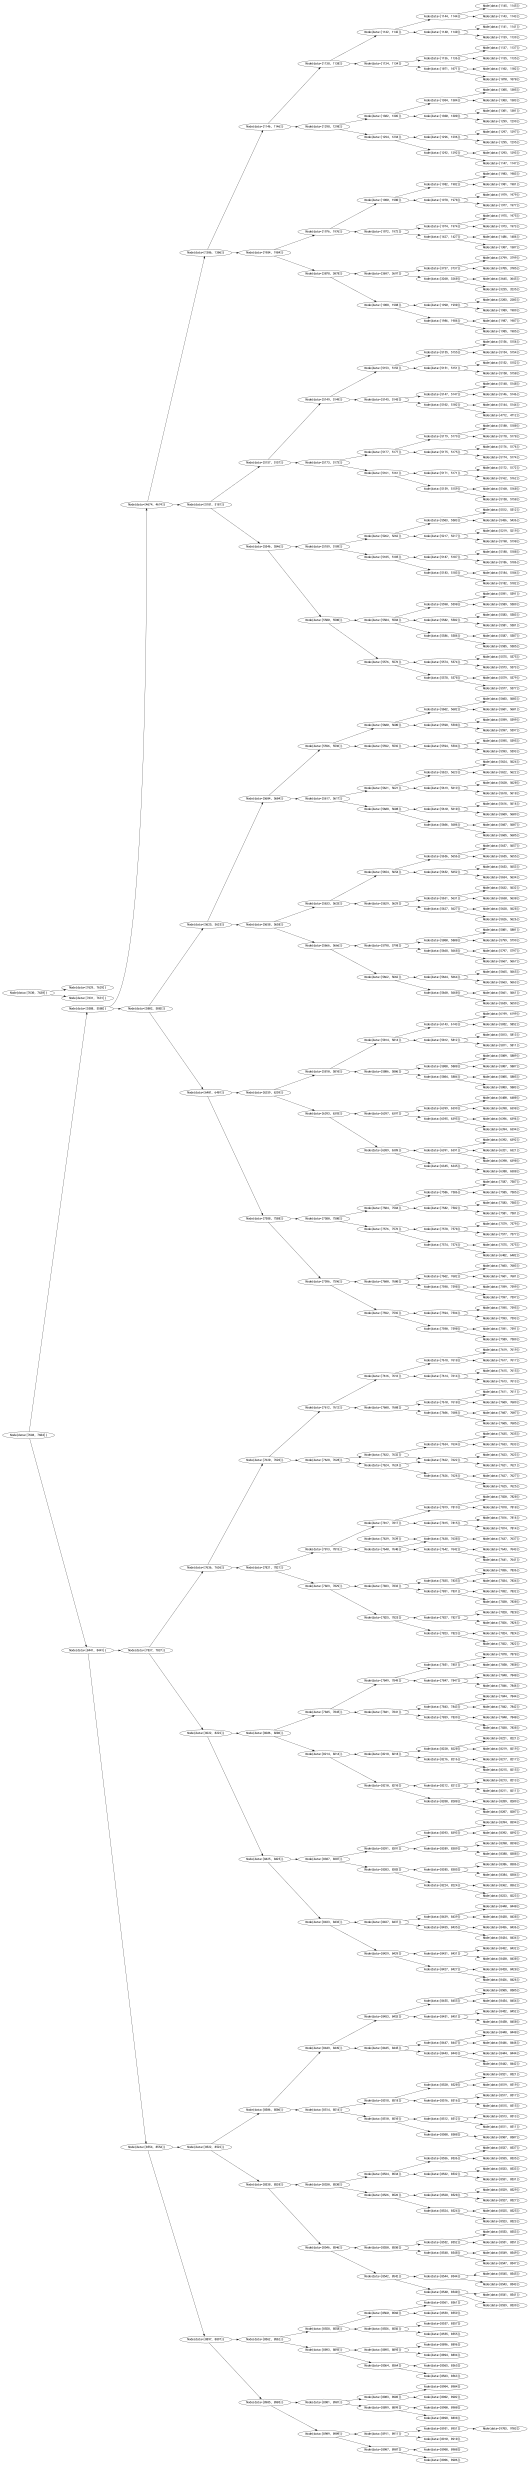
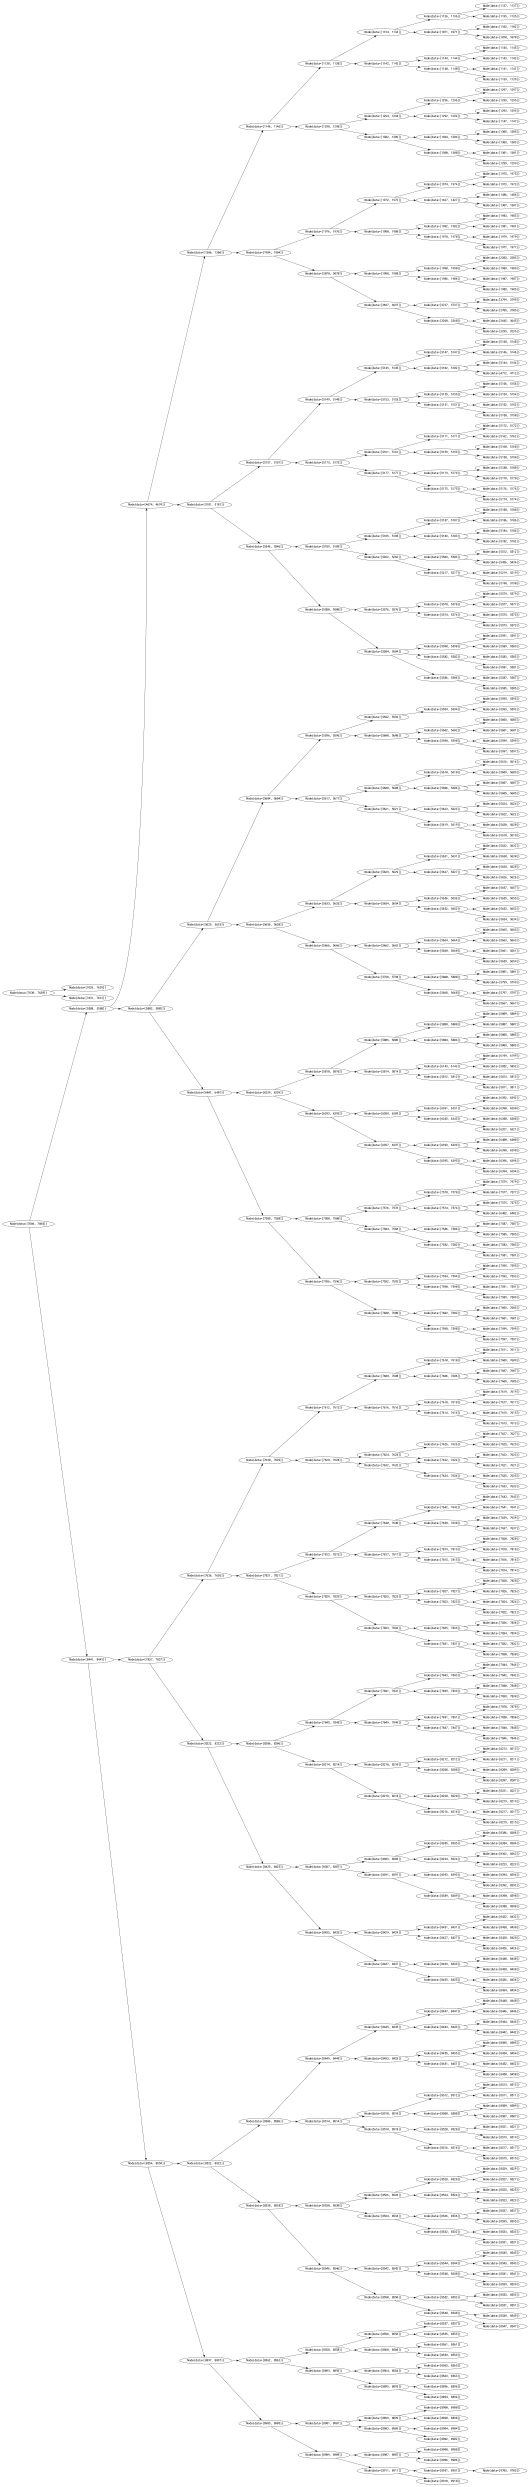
edge "Node{data=[6391, 6391]}" -> "Node{data=[6321, 6321]}": now "Node{data=[6345, 6345]}" -> "Node{data=[6321, 6321]}"
edge "Node{data=[7639, 7639]}" -> "Node{data=[7638, 7638]}": reversed
node "Node{data=[8509, 8509]}": added
